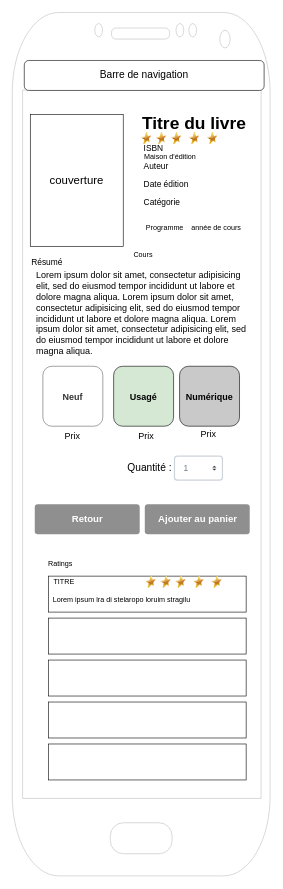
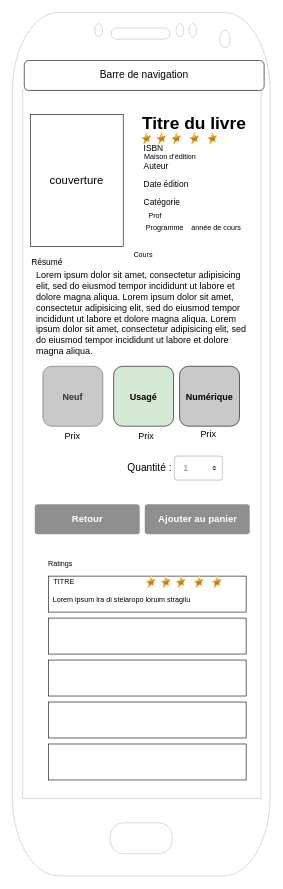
node "Prof": added
node "Neuf": fillcolor #ffffff -> #c9c9c9
